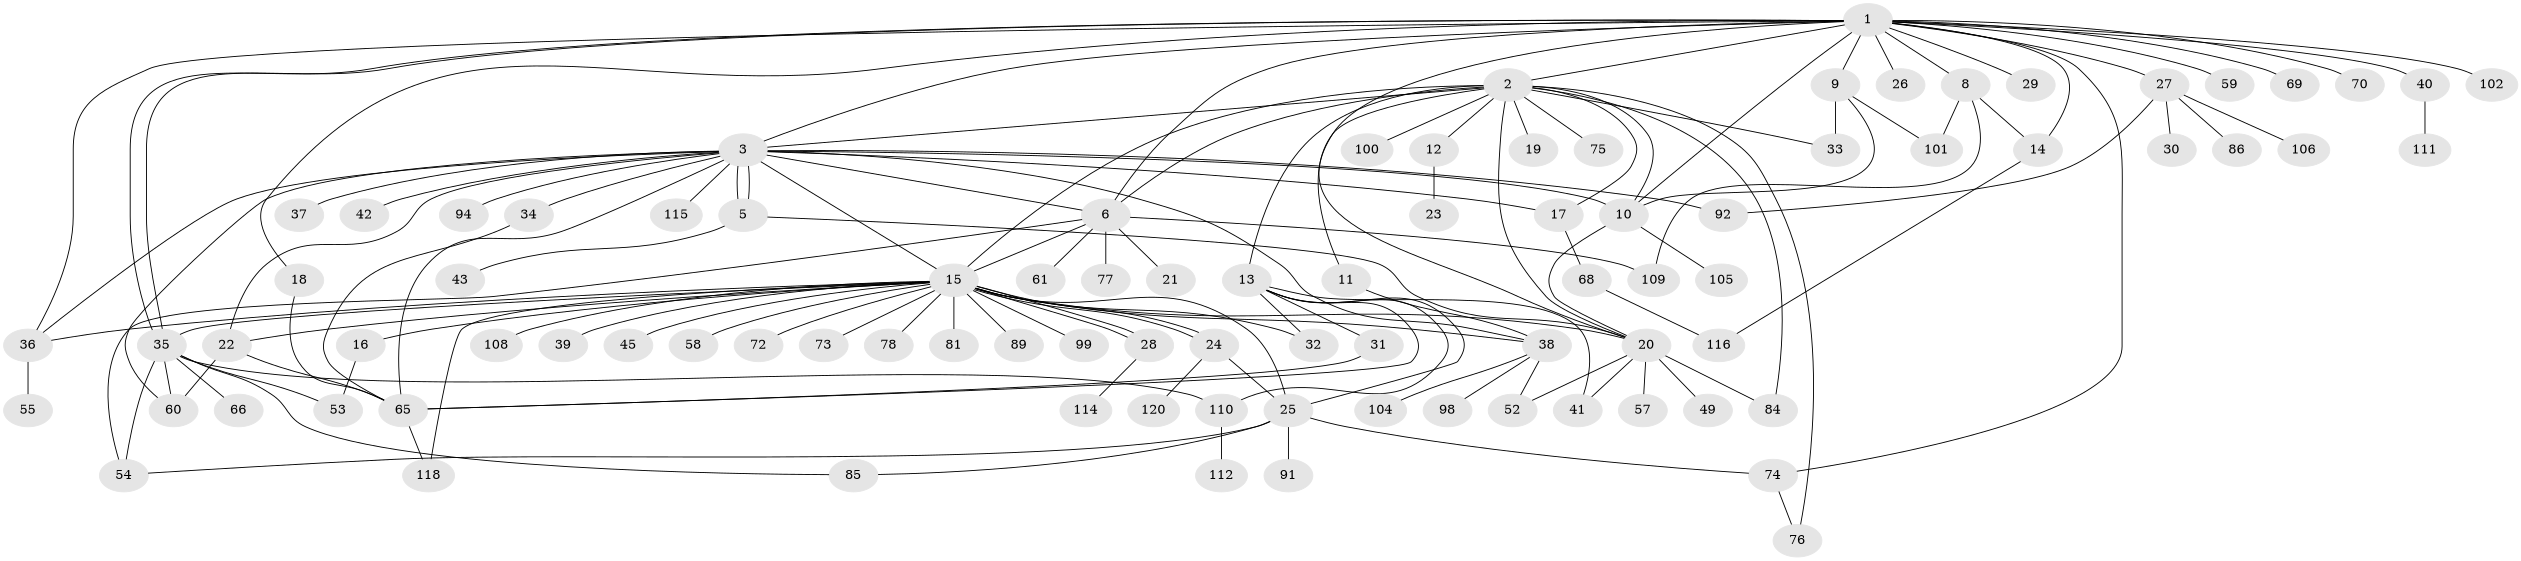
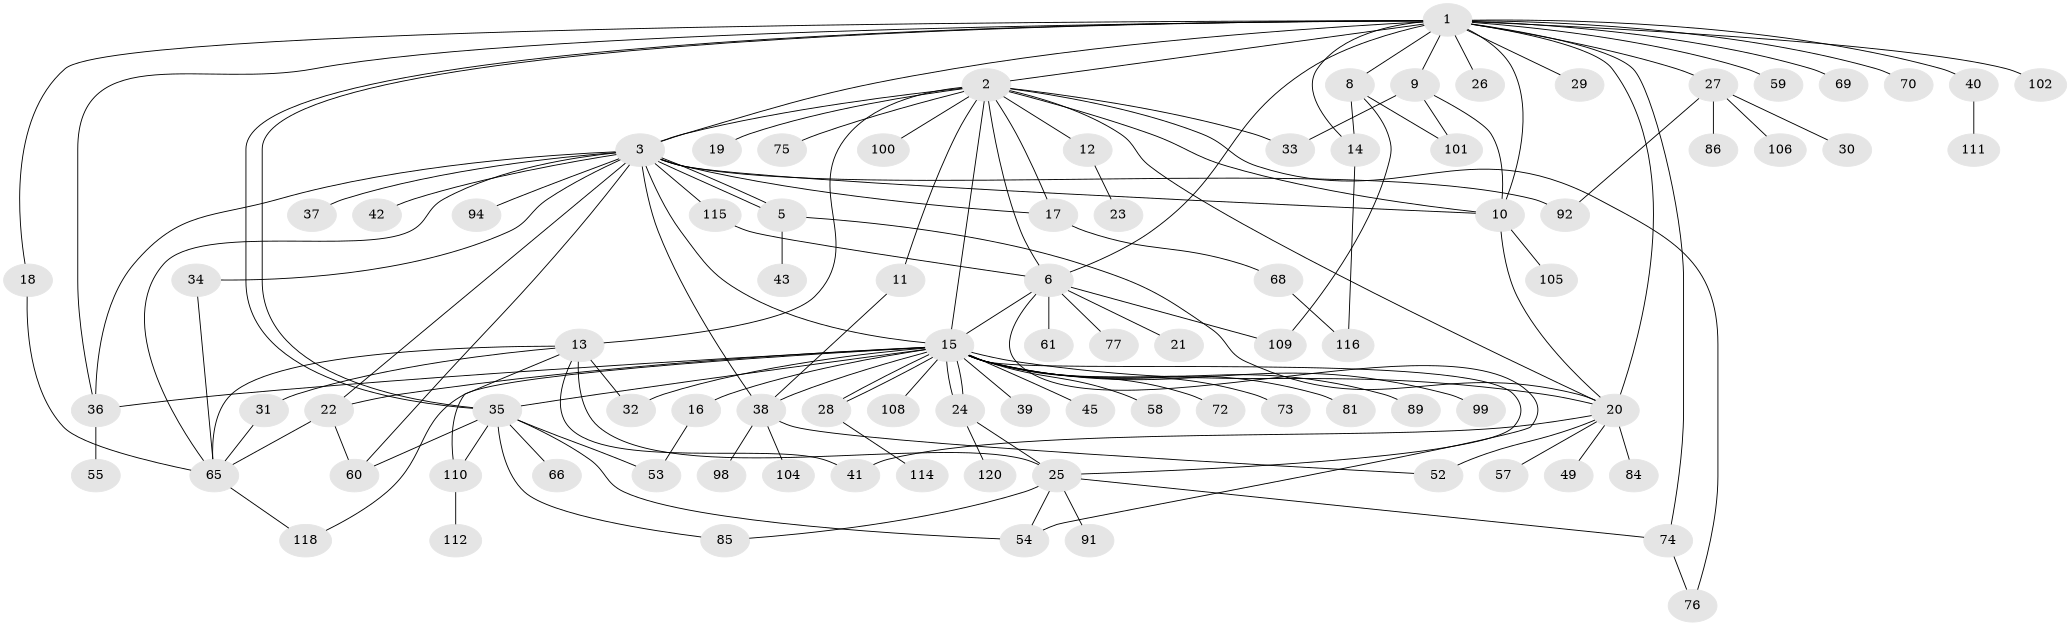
edge "2" -- "84": removed
edge "3" -- "6": now "115" -- "6"
node "78": removed
